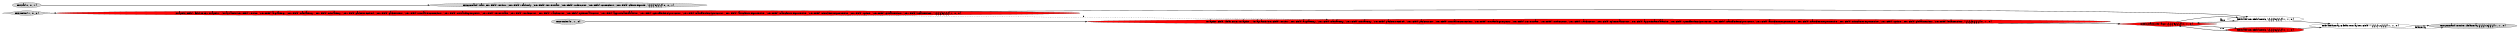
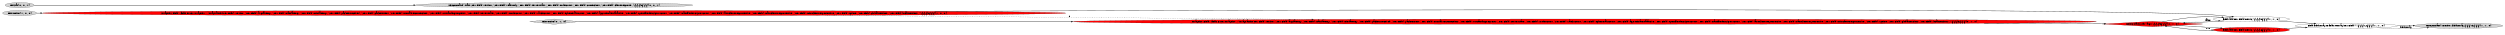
node "testMonitor['1', '0', '0']": shape diamond -> ellipse
node "testMonitor['0', '1', '0']": shape ellipse -> diamond
